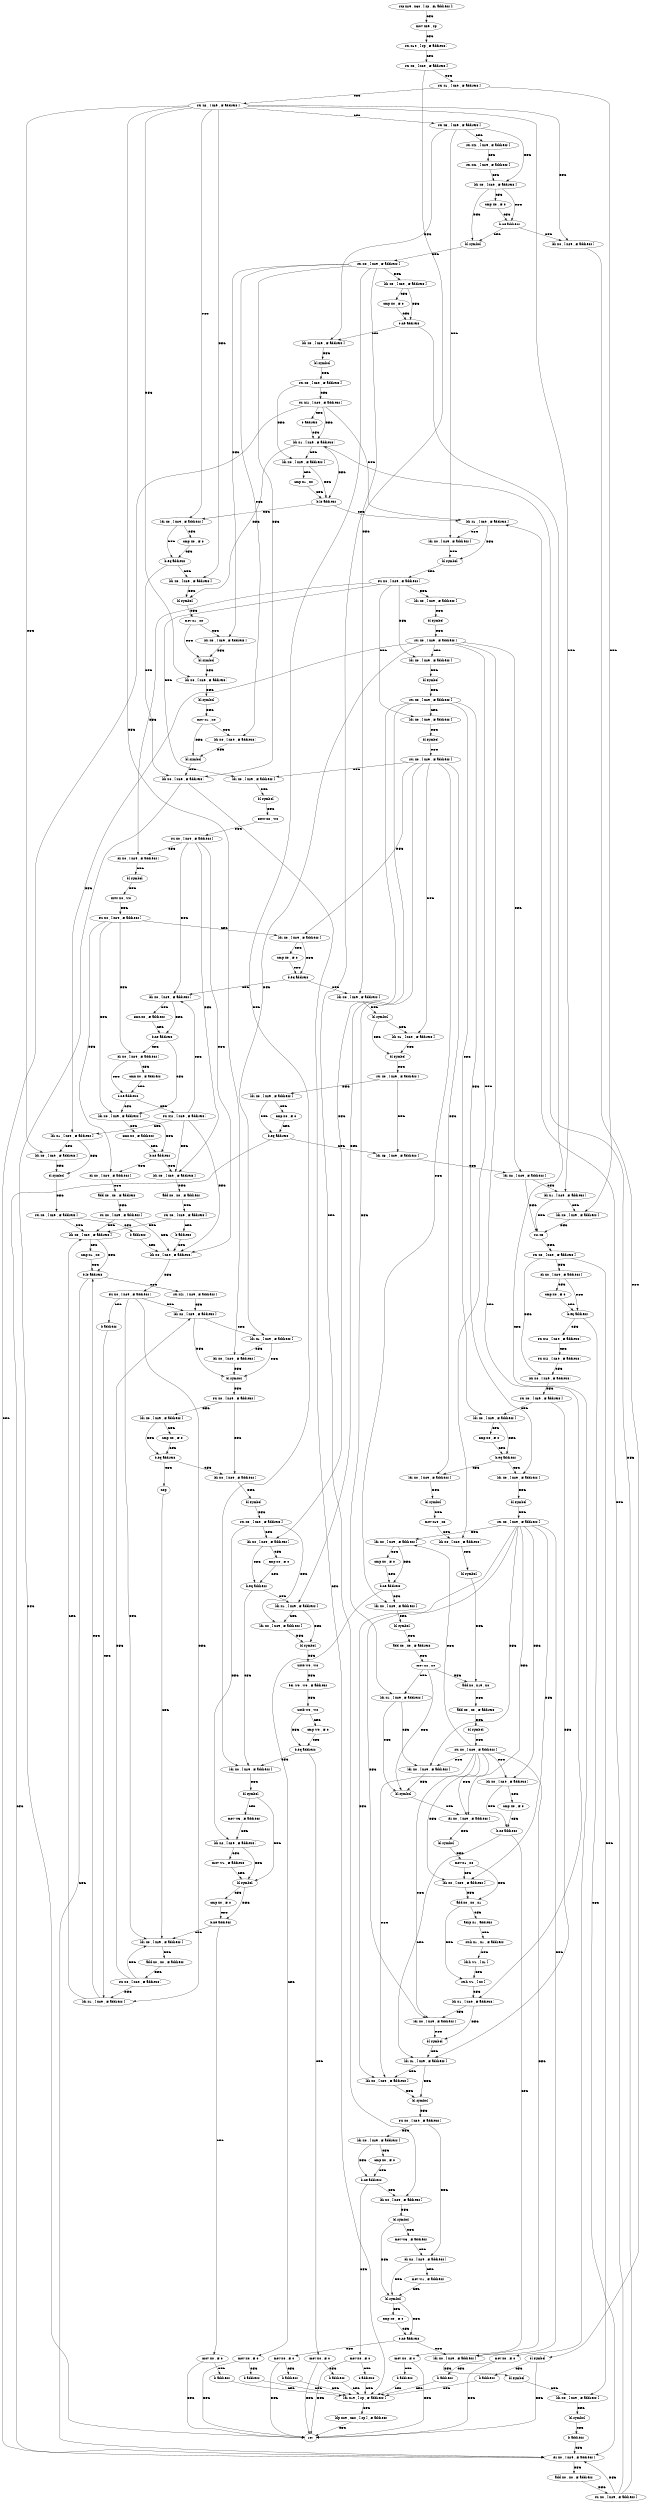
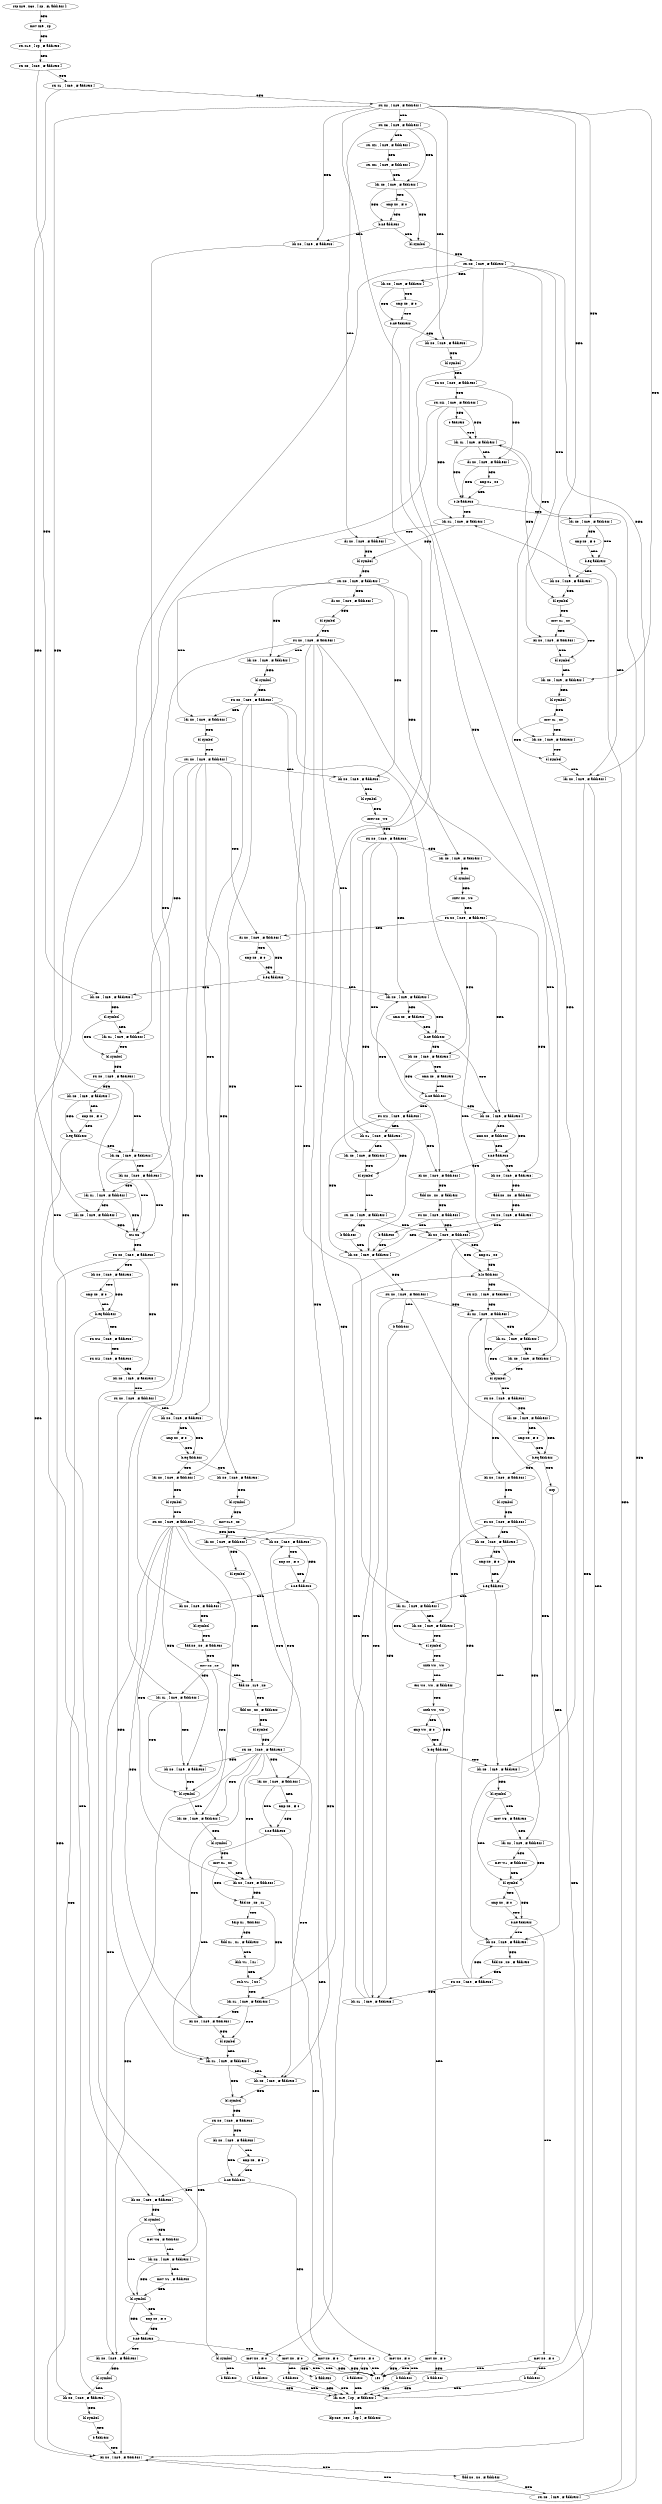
edge "ldr x3 , [ x29 , # address ]" -> "xzr x3": added, label "DFG"
node "strh x1 , x1 , # address": label "strh x1 , x1 , # address" -> "add x1 , x1 , # address"
edge "ldp x29 , x30 , [ sp ] , # address" -> "ret": removed, label "CFG"
